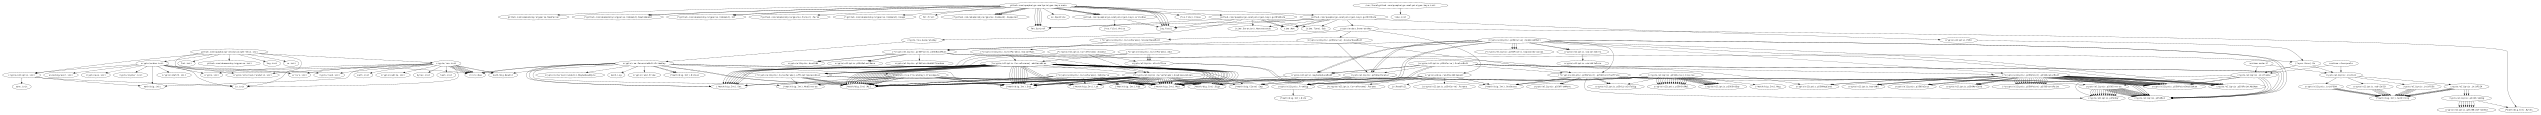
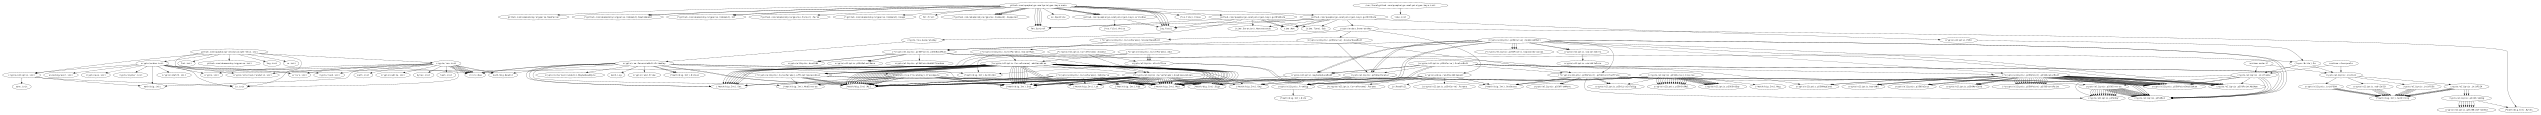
node "(*sync.Once).Do": label "(*sync.Once).Do" -> "(*sync.Write).Do"
node "(*math/big.Int).SetInt64": added
edge "crypto/elliptic.initTable" -> "crypto/elliptic.p256PointAddAsm": added
node "(*math/big.Close).Cmp": label "(*math/big.Close).Cmp" -> "(*math/big.Int).Cmp"
